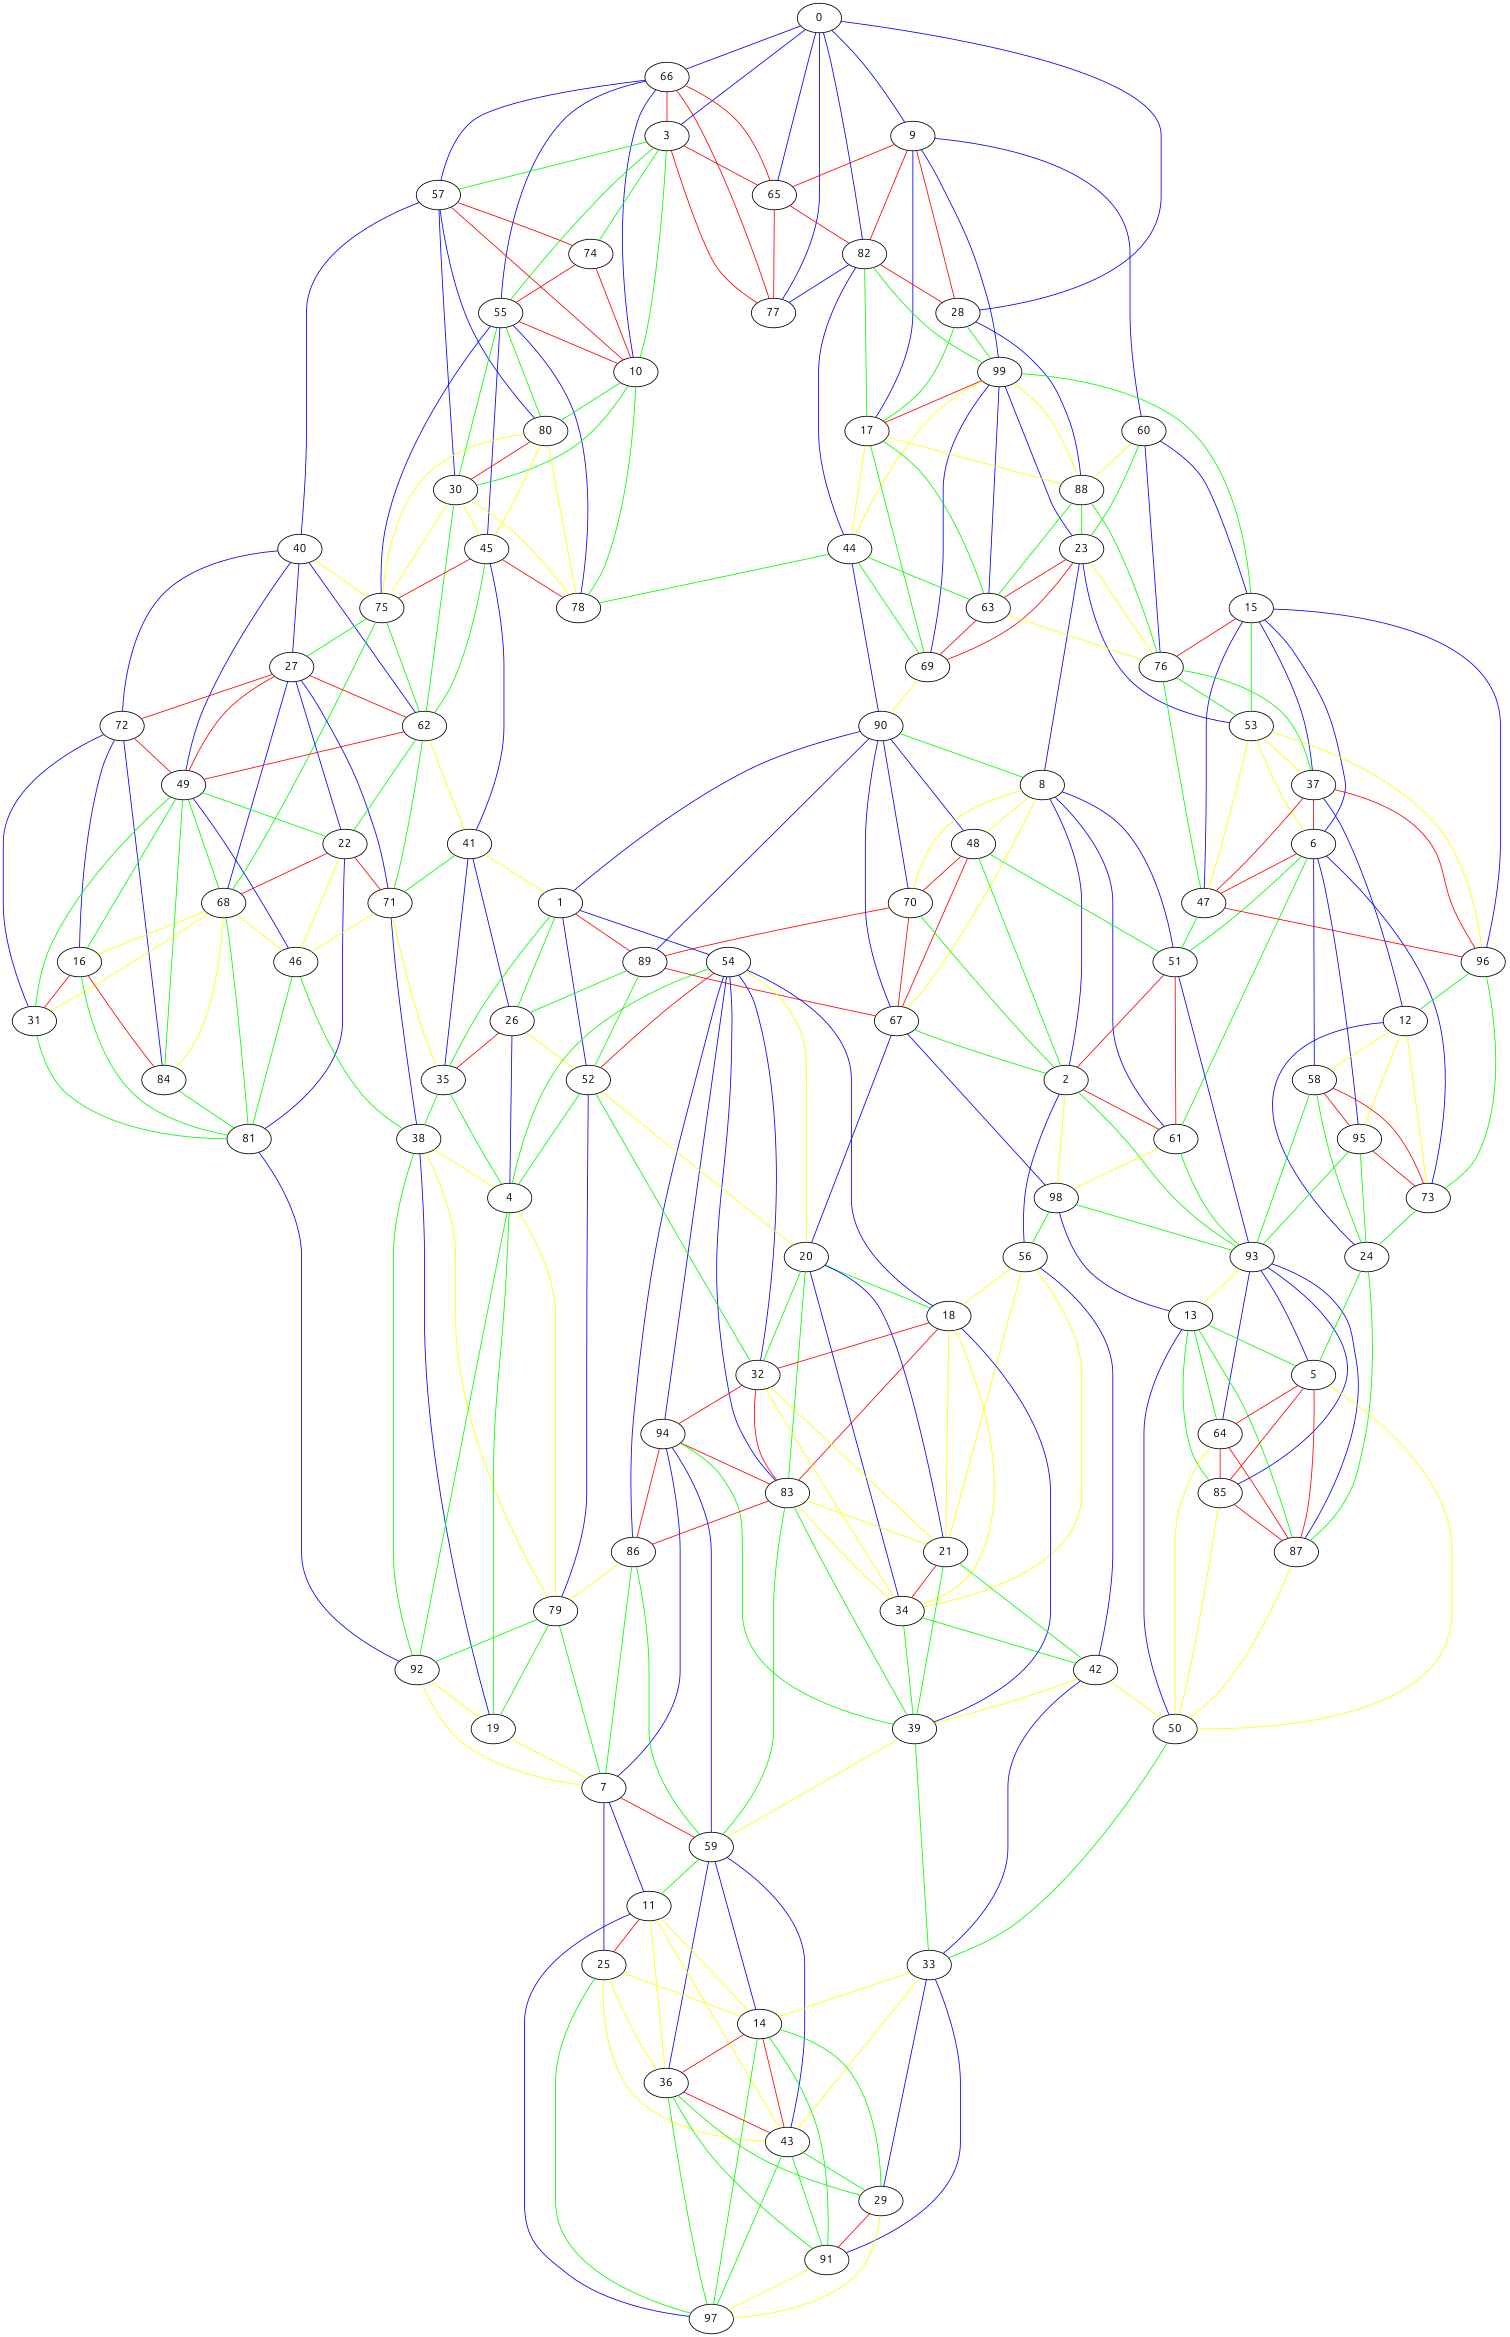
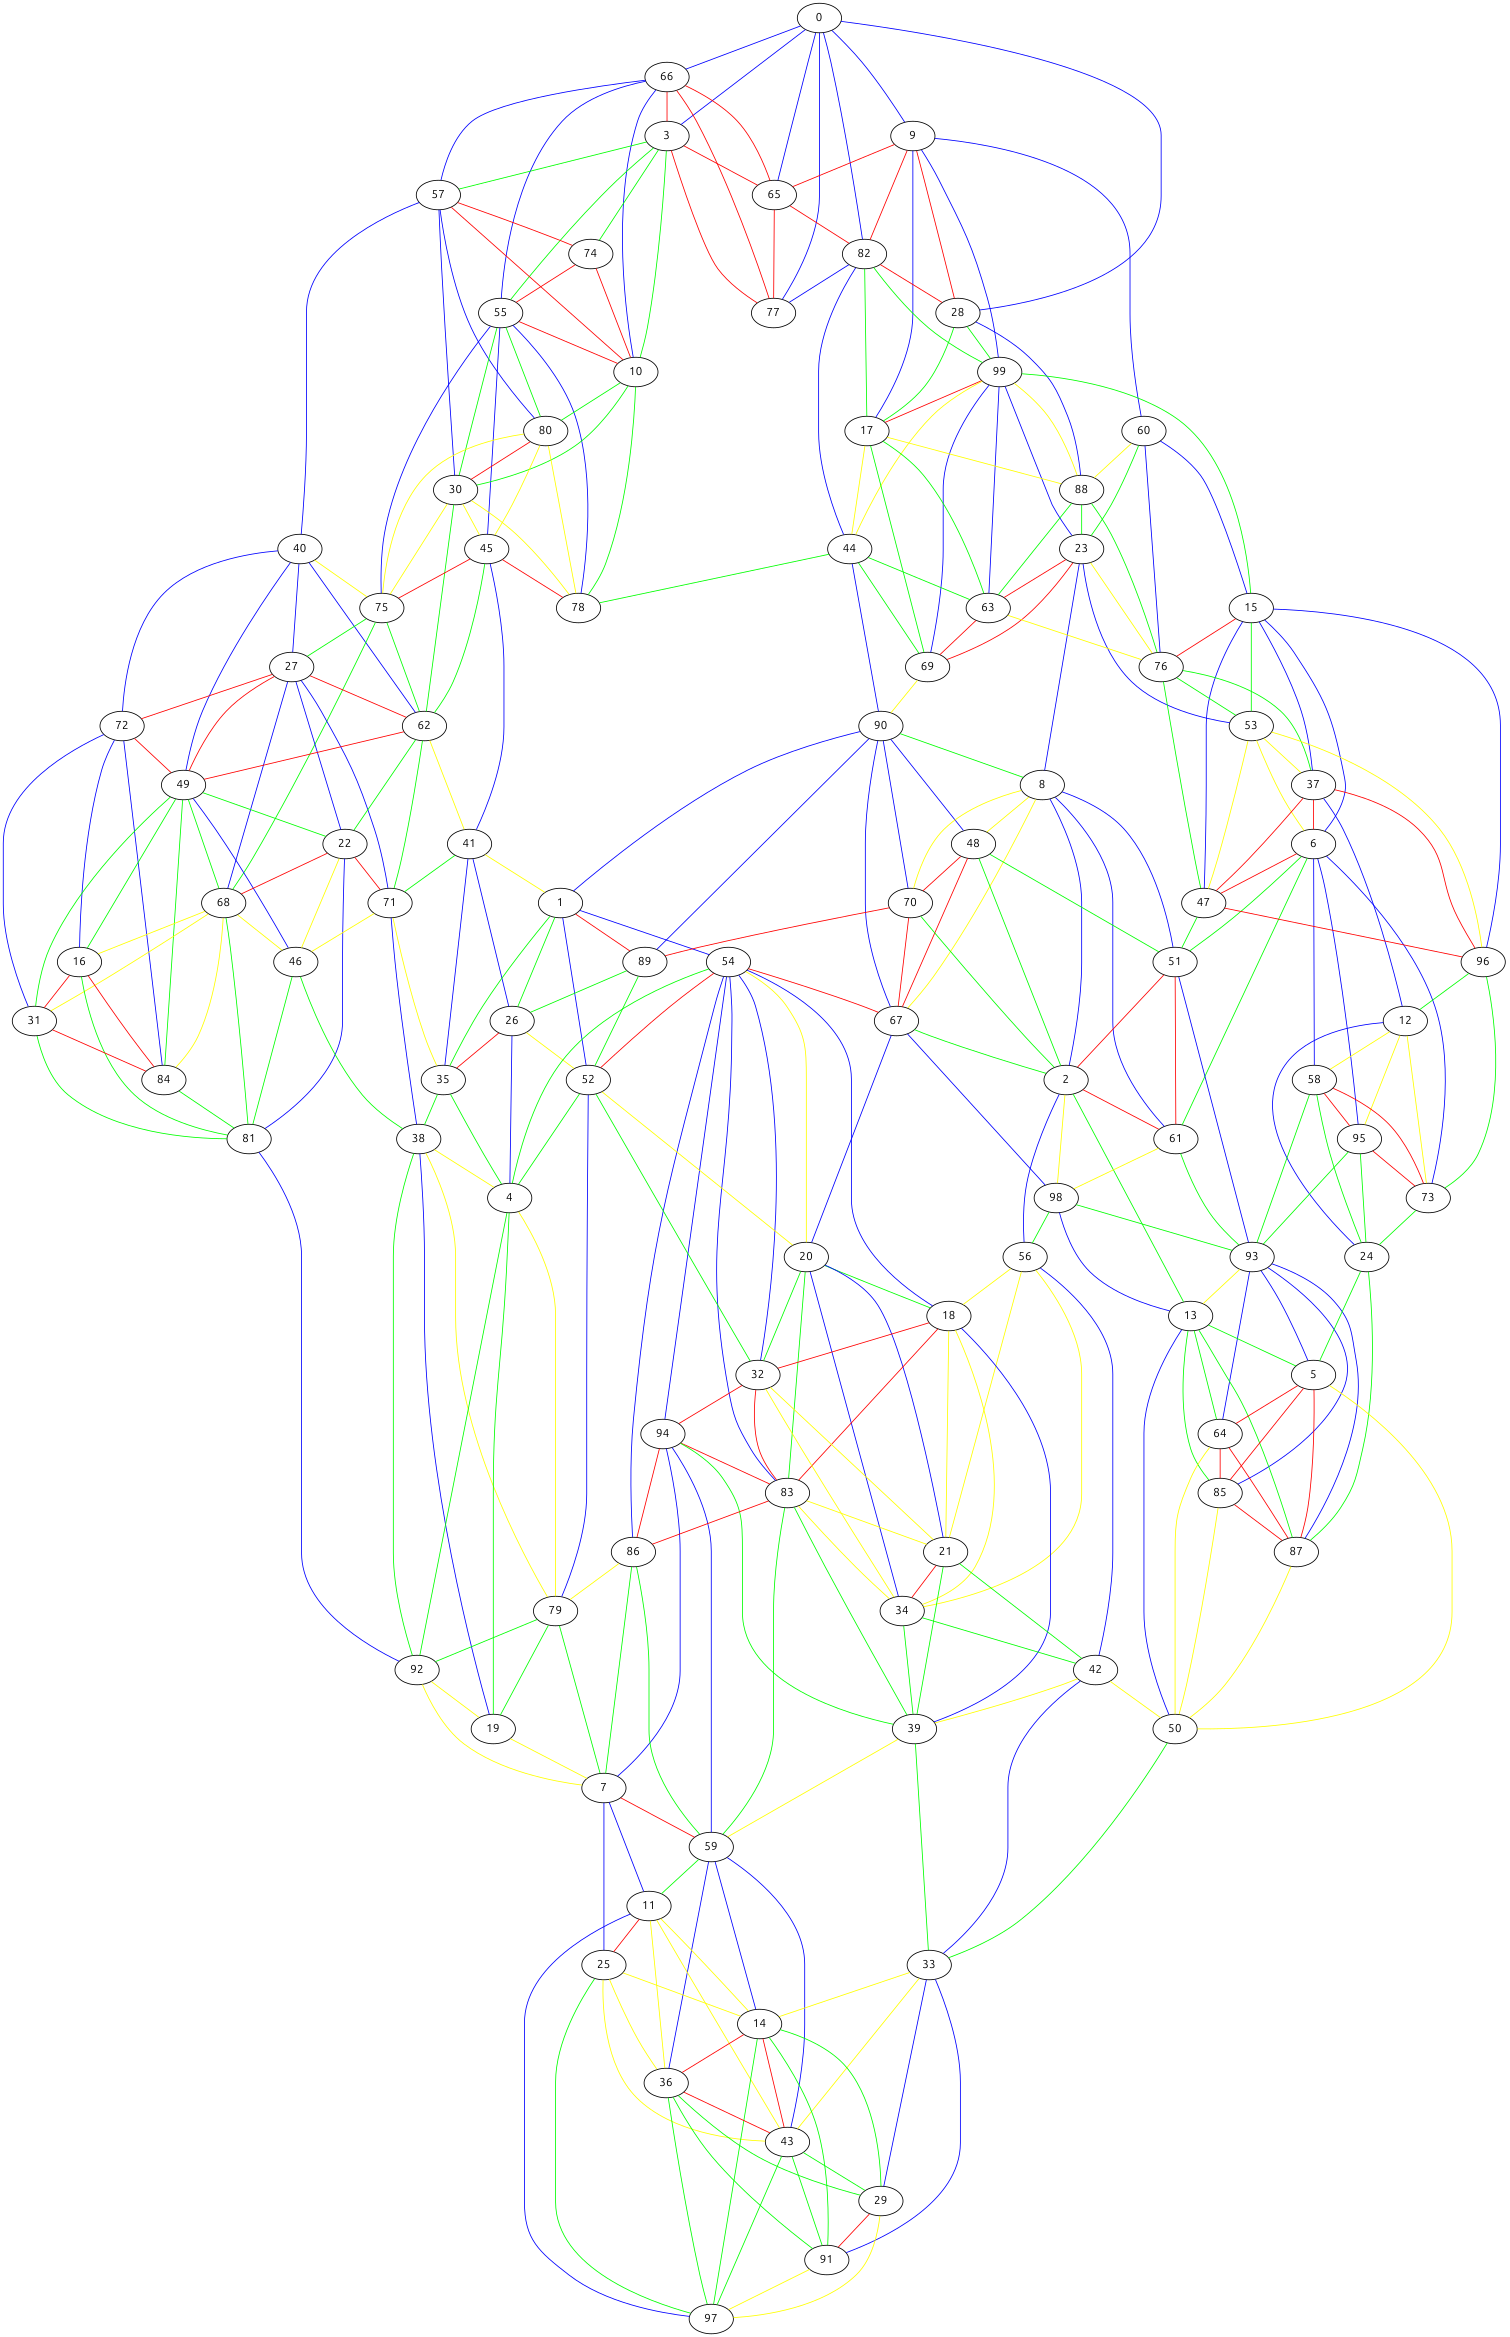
edge "89" -- "67": now "54" -- "67"
edge "31" -- "84": added
edge "2" -- "93": now "2" -- "13"
